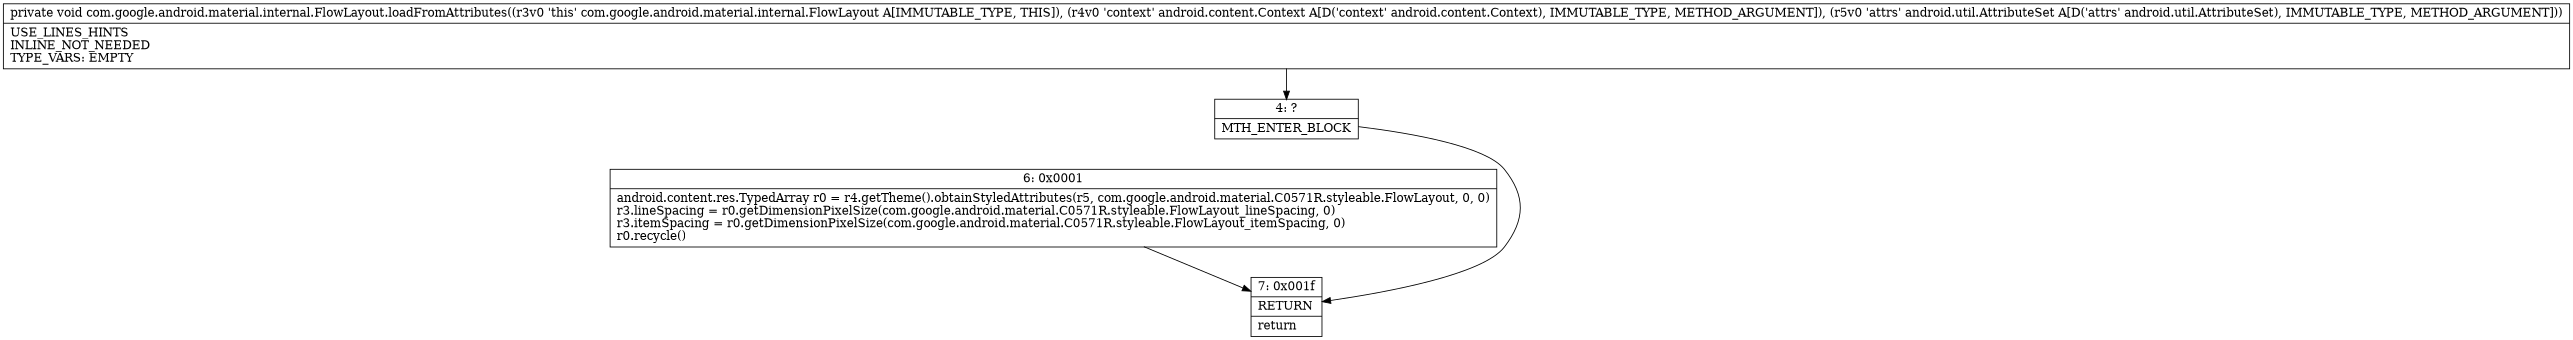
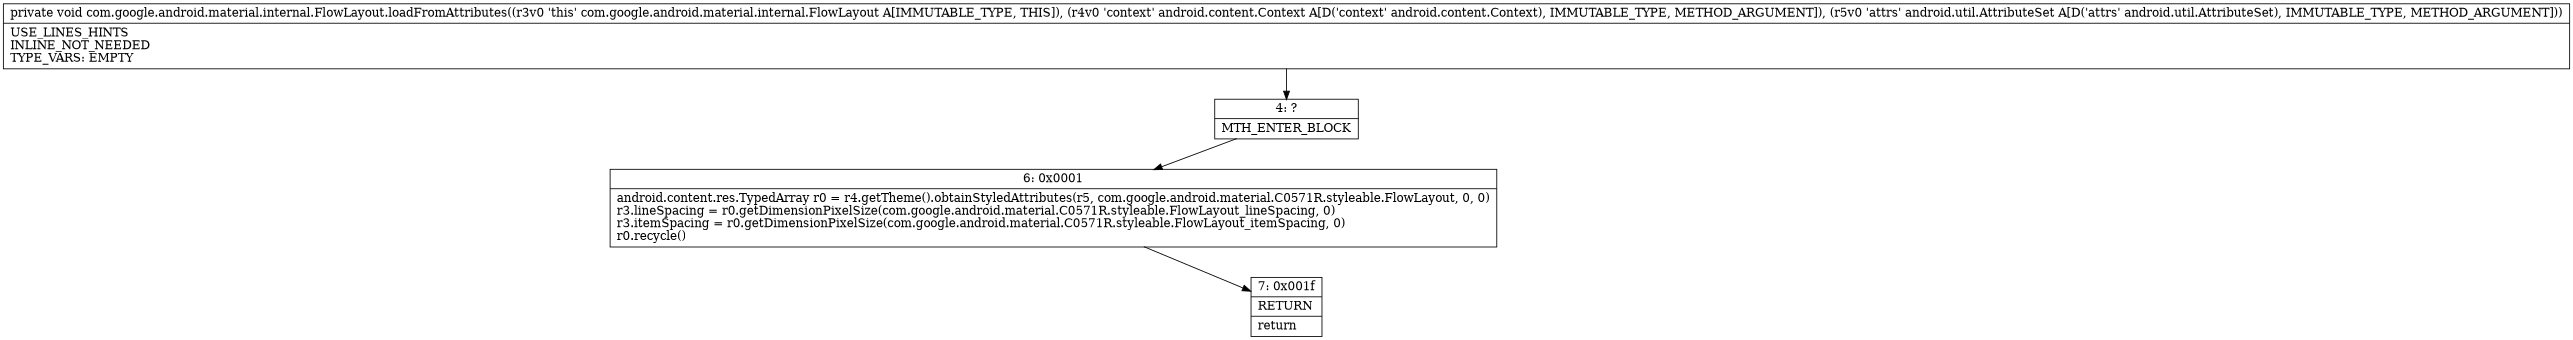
edge "4: ?" -> "7: 0x001f": now "4: ?" -> "6: 0x0001"
